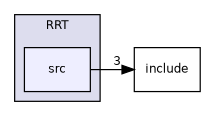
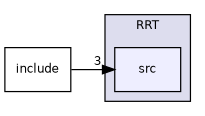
edge "src" -> "include": reversed
